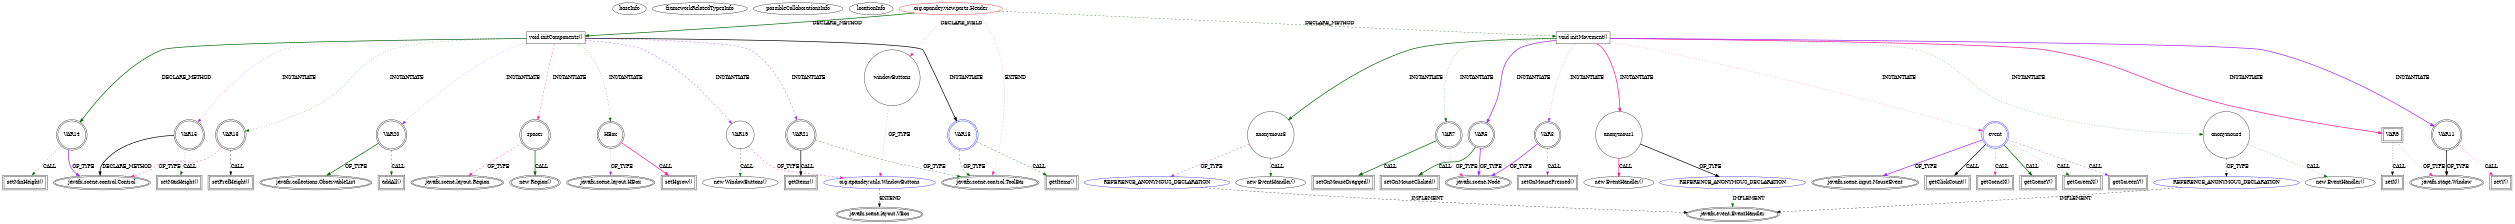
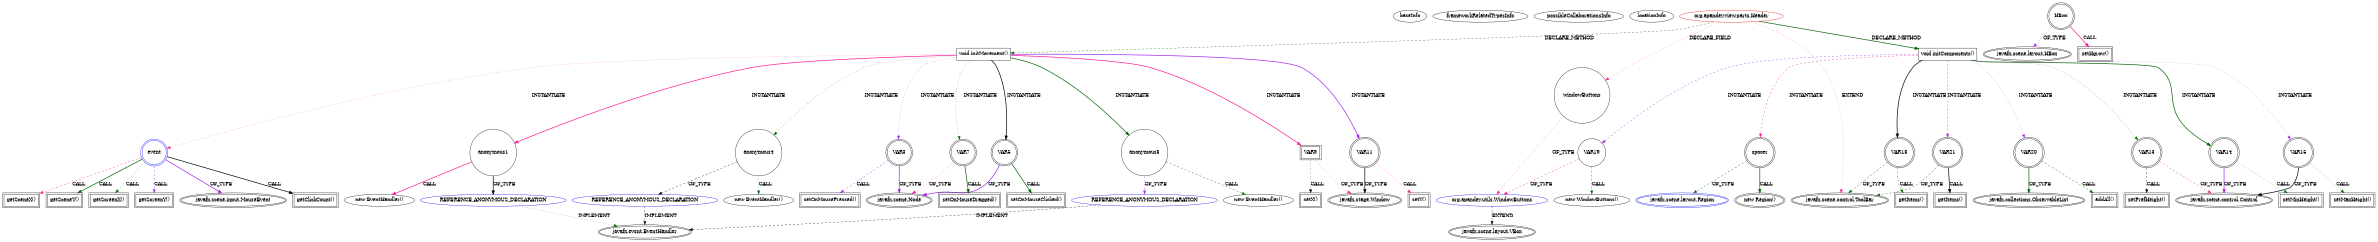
edge "void initMovement()" -> "VAR5": color purple -> black
edge "void initComponents()" -> "HBox": removed, label "INSTANTIATE"
edge "void initComponents()" -> "VAR14": label "DECLARE_METHOD" -> "INSTANTIATE"
node "VAR18": color blue -> black
edge "spacer" -> "javafx.scene.layout.Region": color deeppink -> darkgreen
edge "VAR15" -> "javafx.scene.control.Control": label "DECLARE_METHOD" -> "OF_TYPE"
node "javafx.scene.layout.Region": color black -> blue
